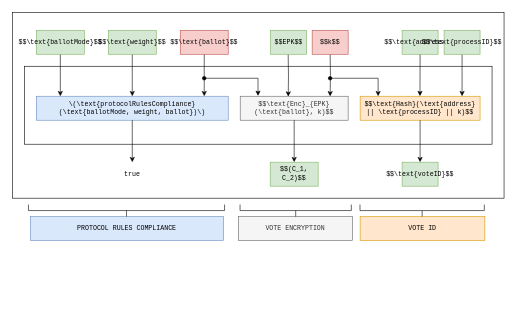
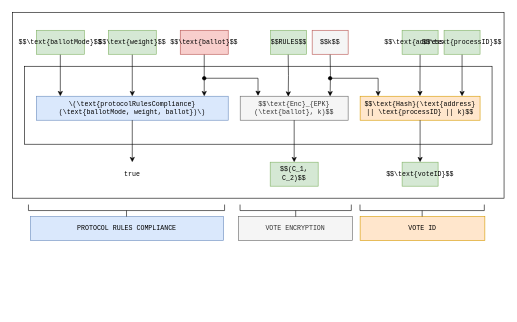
node "$$EPK$$": label "$$EPK$$" -> "$$RULES$$"
node "$$k$$": fillcolor #f8cecc -> #f5f5f5
